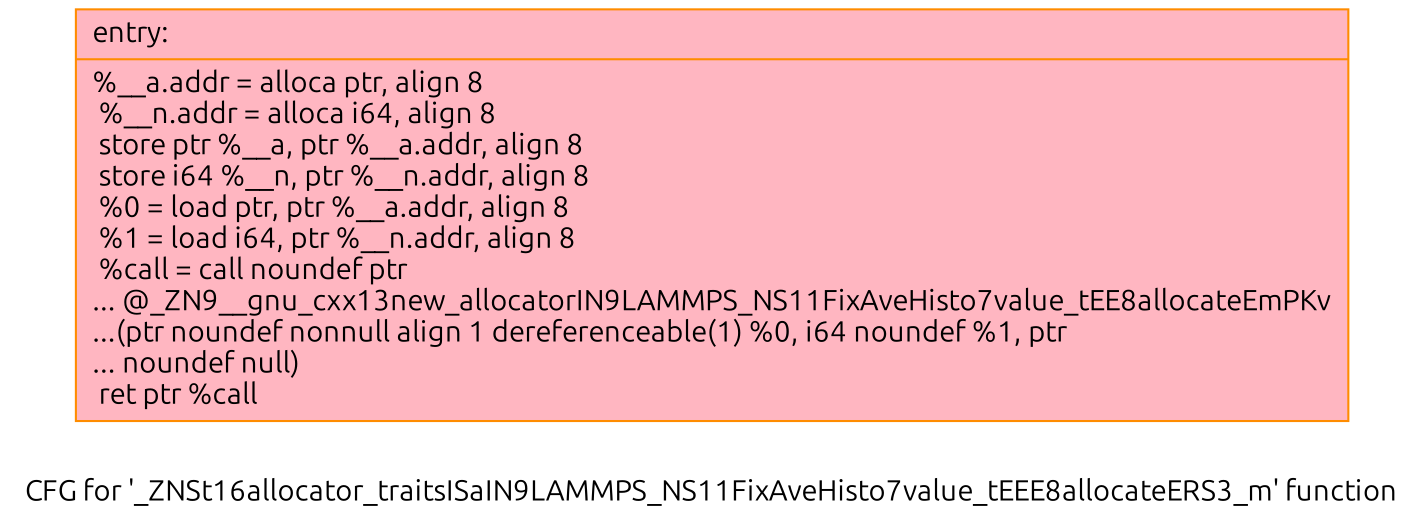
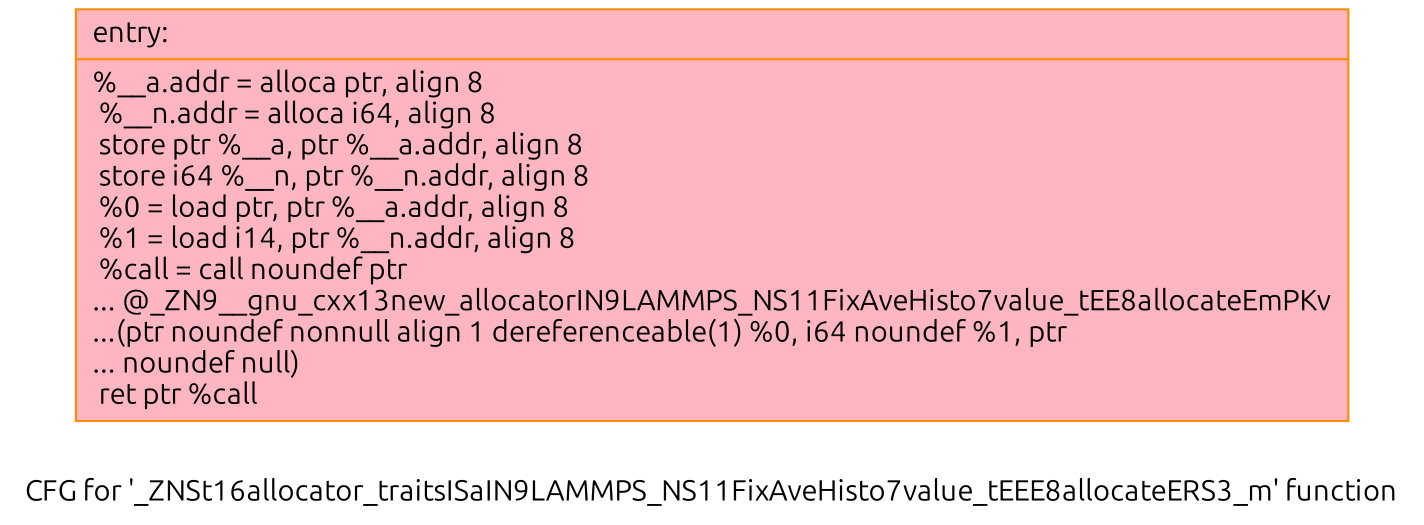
node "entry:": text "%1 = load i64, ptr %__n.addr, align 8" -> "%1 = load i14, ptr %__n.addr, align 8"
